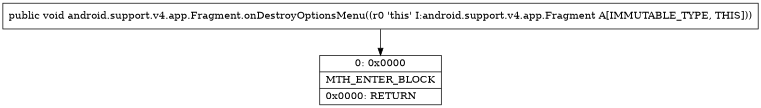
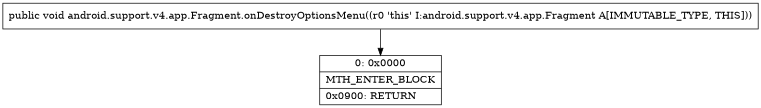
node "0: 0x0000": text "0x0000: RETURN" -> "0x0900: RETURN"
